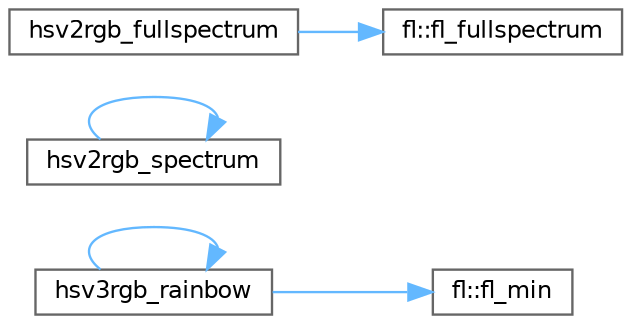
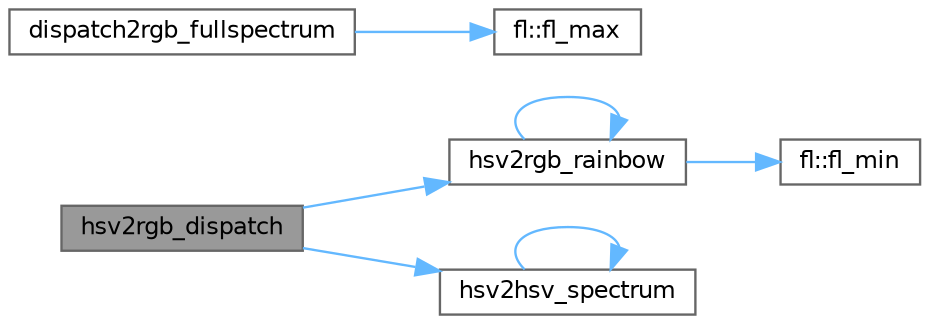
node "hsv2rgb_fullspectrum": label "hsv2rgb_fullspectrum" -> "dispatch2rgb_fullspectrum"
node "fl::fl_fullspectrum": label "fl::fl_fullspectrum" -> "fl::fl_max"
node "hsv2rgb_spectrum": label "hsv2rgb_spectrum" -> "hsv2hsv_spectrum"
node "hsv2rgb_dispatch": added
node "hsv3rgb_rainbow": label "hsv3rgb_rainbow" -> "hsv2rgb_rainbow"
